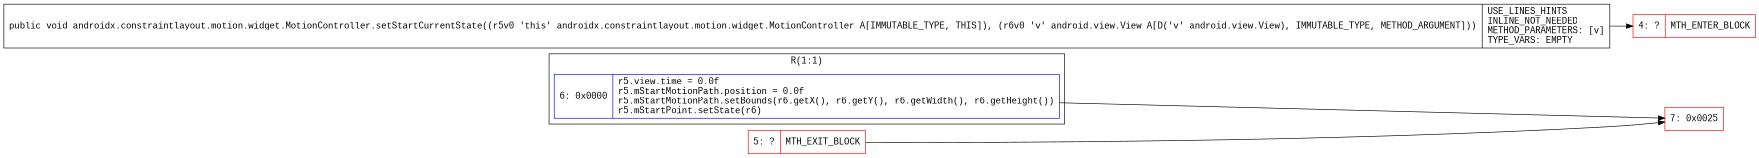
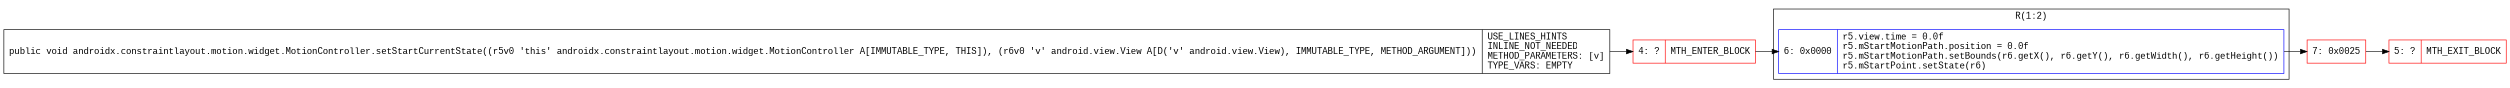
edge "4: ?" -> "6: 0x0000": added
cluster "R(1:1)": label "R(1:1)" -> "R(1:2)"
edge "5: ?" -> "7: 0x0025": reversed
